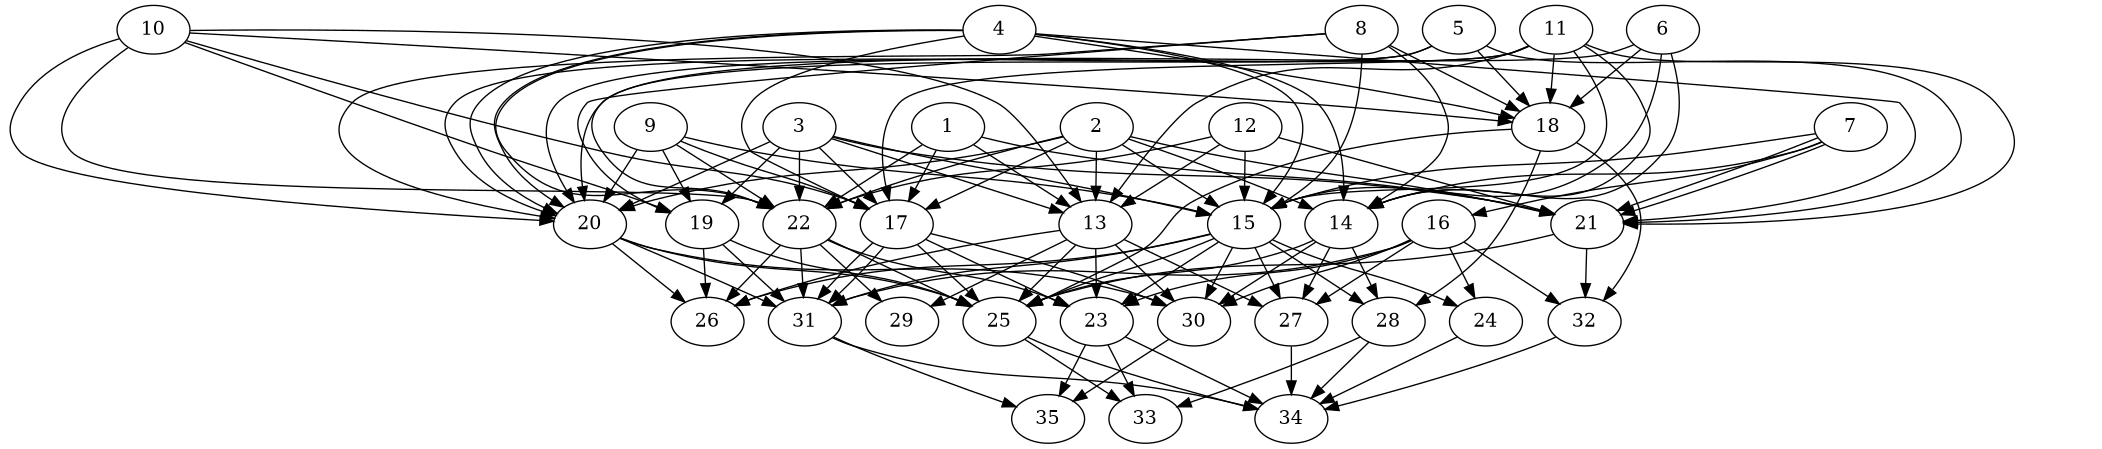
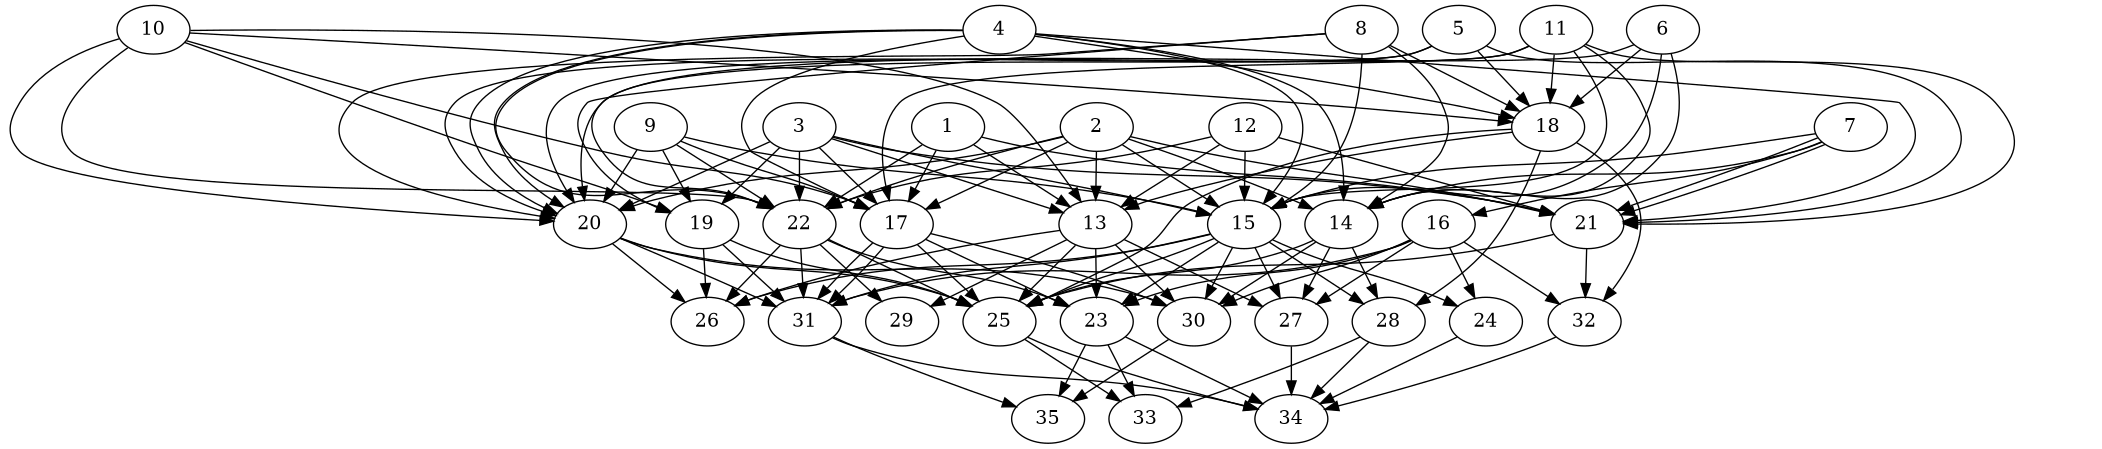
edge "11" -> "13": now "18" -> "13"
